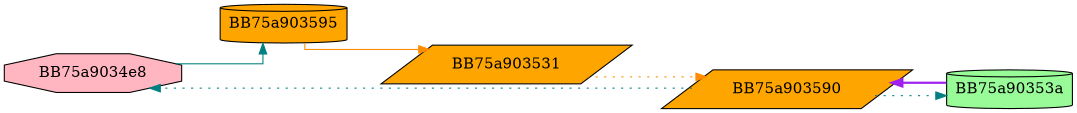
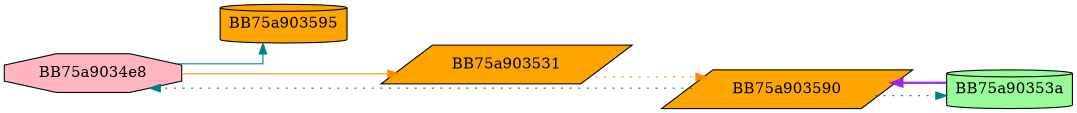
edge "BB75a903595" -> "BB75a903531": now "BB75a9034e8" -> "BB75a903531"
